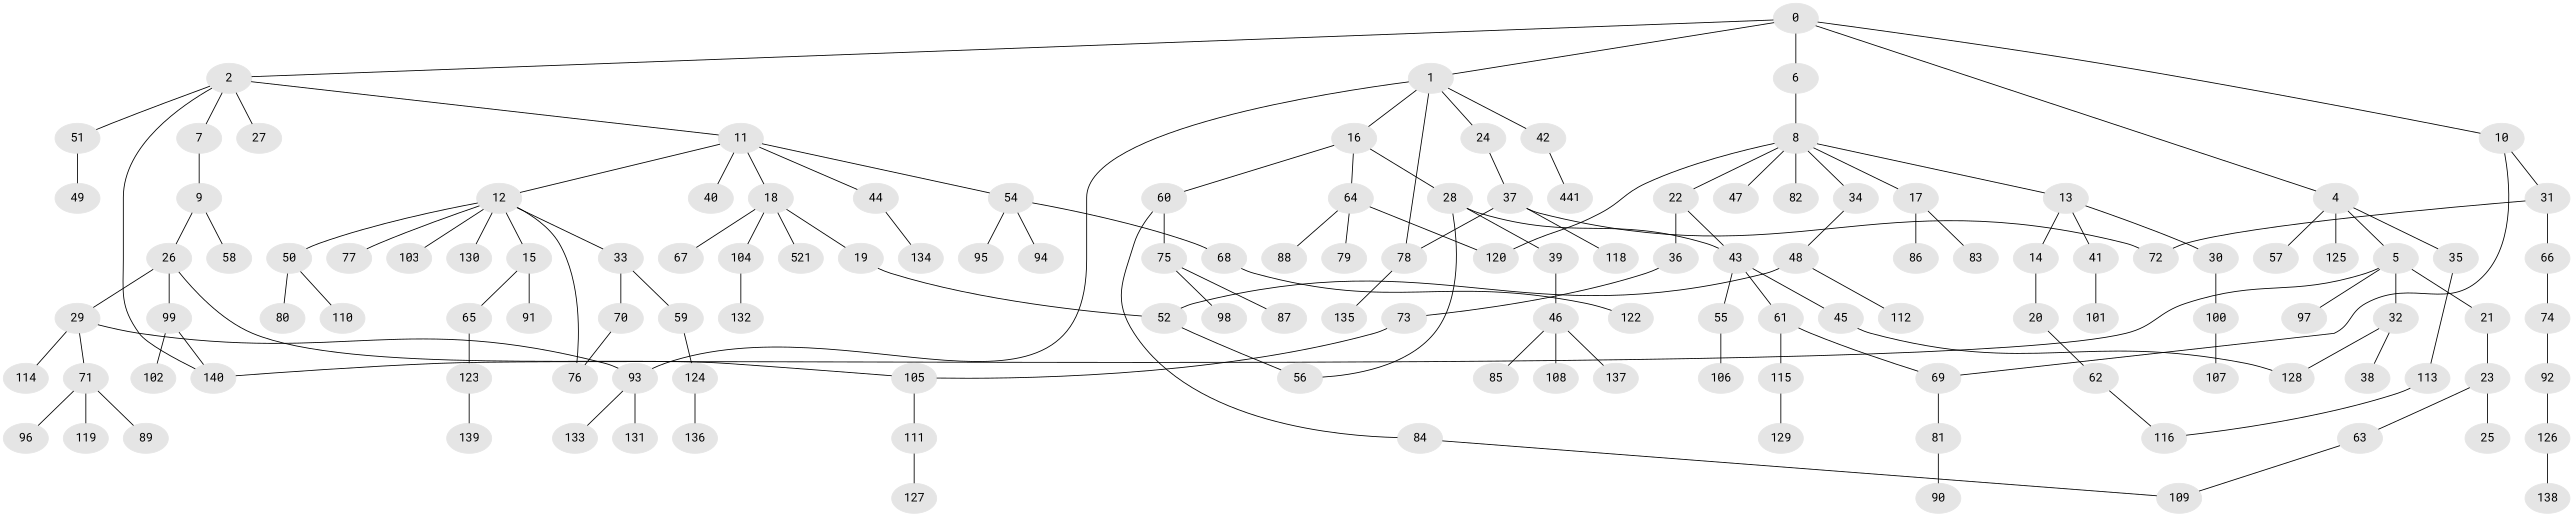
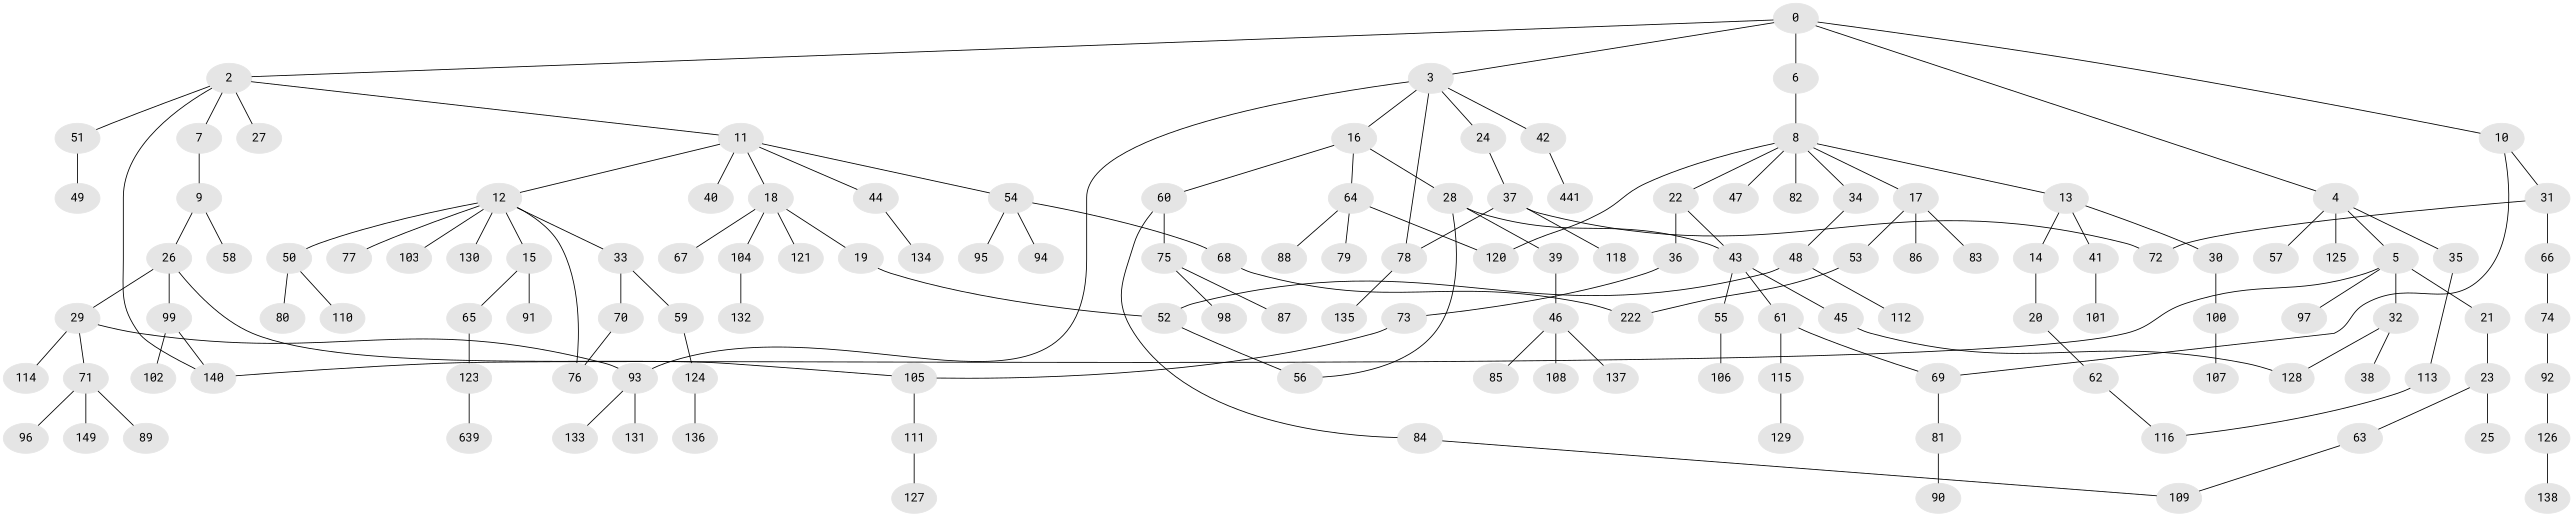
node "1": label "1" -> "3"
node "521": label "521" -> "121"
node "53": added
node "122": label "122" -> "222"
node "119": label "119" -> "149"
node "139": label "139" -> "639"
